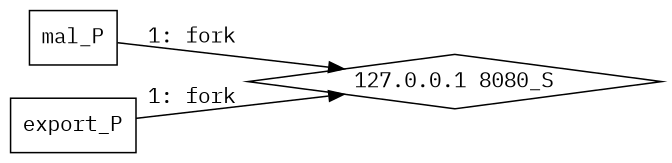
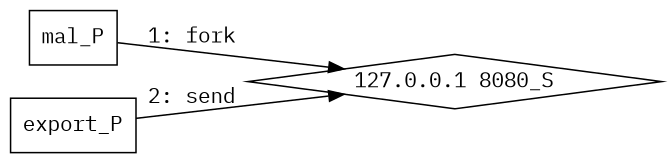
edge "export_P" -> "127.0.0.1 8080_S": label "1: fork" -> "2: send"
